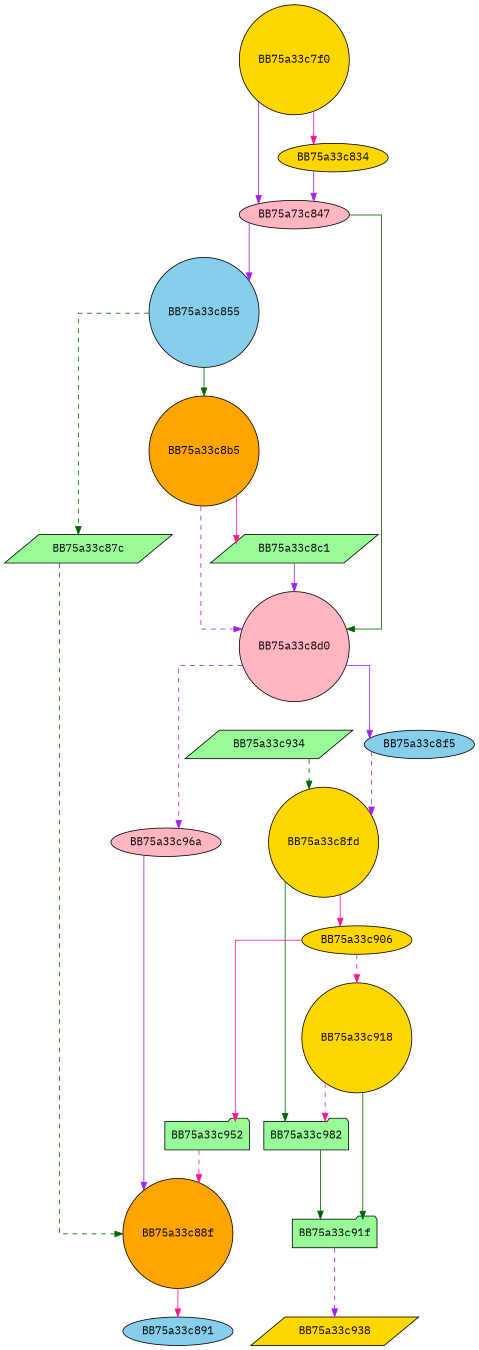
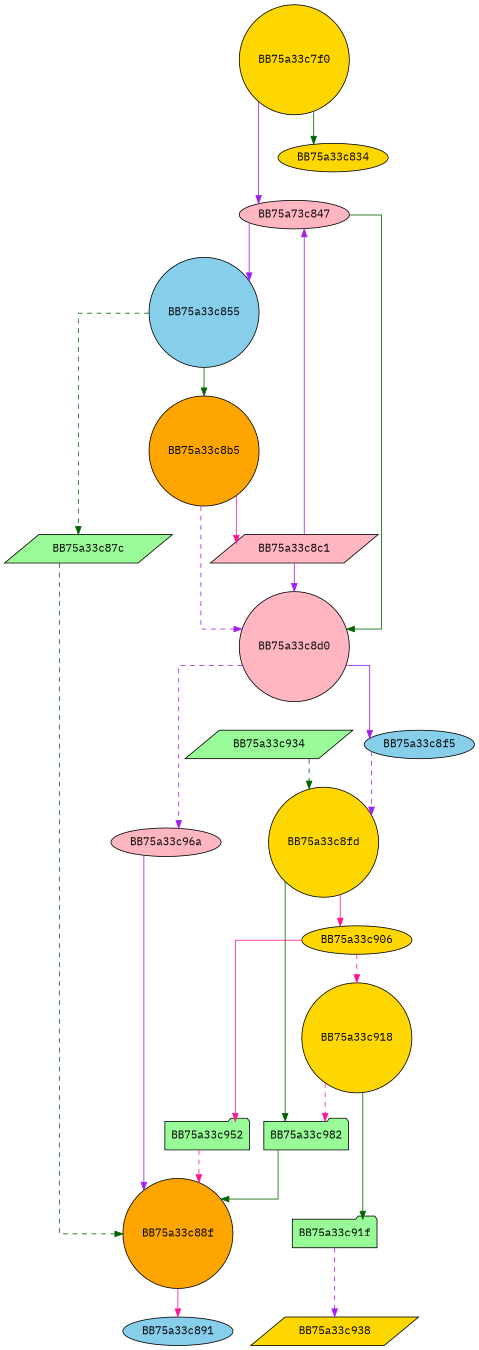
edge "BB75a33c7f0" -> "BB75a33c834": color deeppink -> darkgreen
edge "BB75a33c834" -> "BB75a73c847": now "BB75a33c8c1" -> "BB75a73c847"
node "BB75a33c8c1": fillcolor palegreen -> lightpink
edge "BB75a33c982" -> "BB75a33c91f": now "BB75a33c982" -> "BB75a33c88f"
